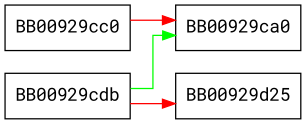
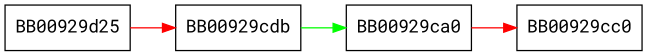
edge "BB00929cc0" -> "BB00929ca0": reversed
edge "BB00929cdb" -> "BB00929d25": reversed
